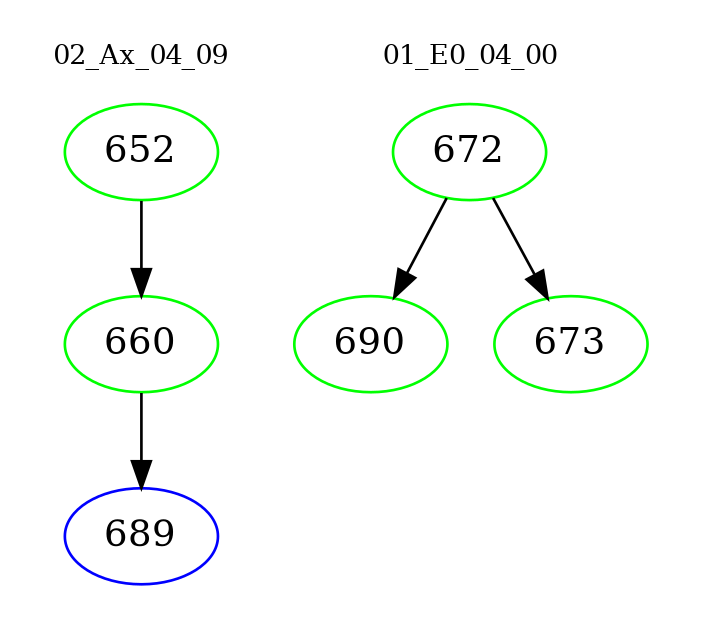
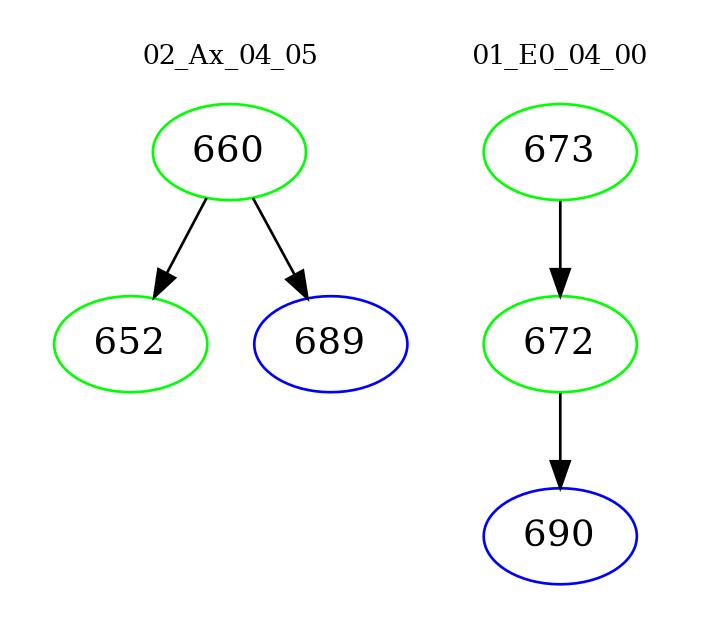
cluster "02_Ax_04_09": label "02_Ax_04_09" -> "02_Ax_04_05"
edge "652" -> "660": reversed
edge "672" -> "673": reversed
node "690": color green -> blue
